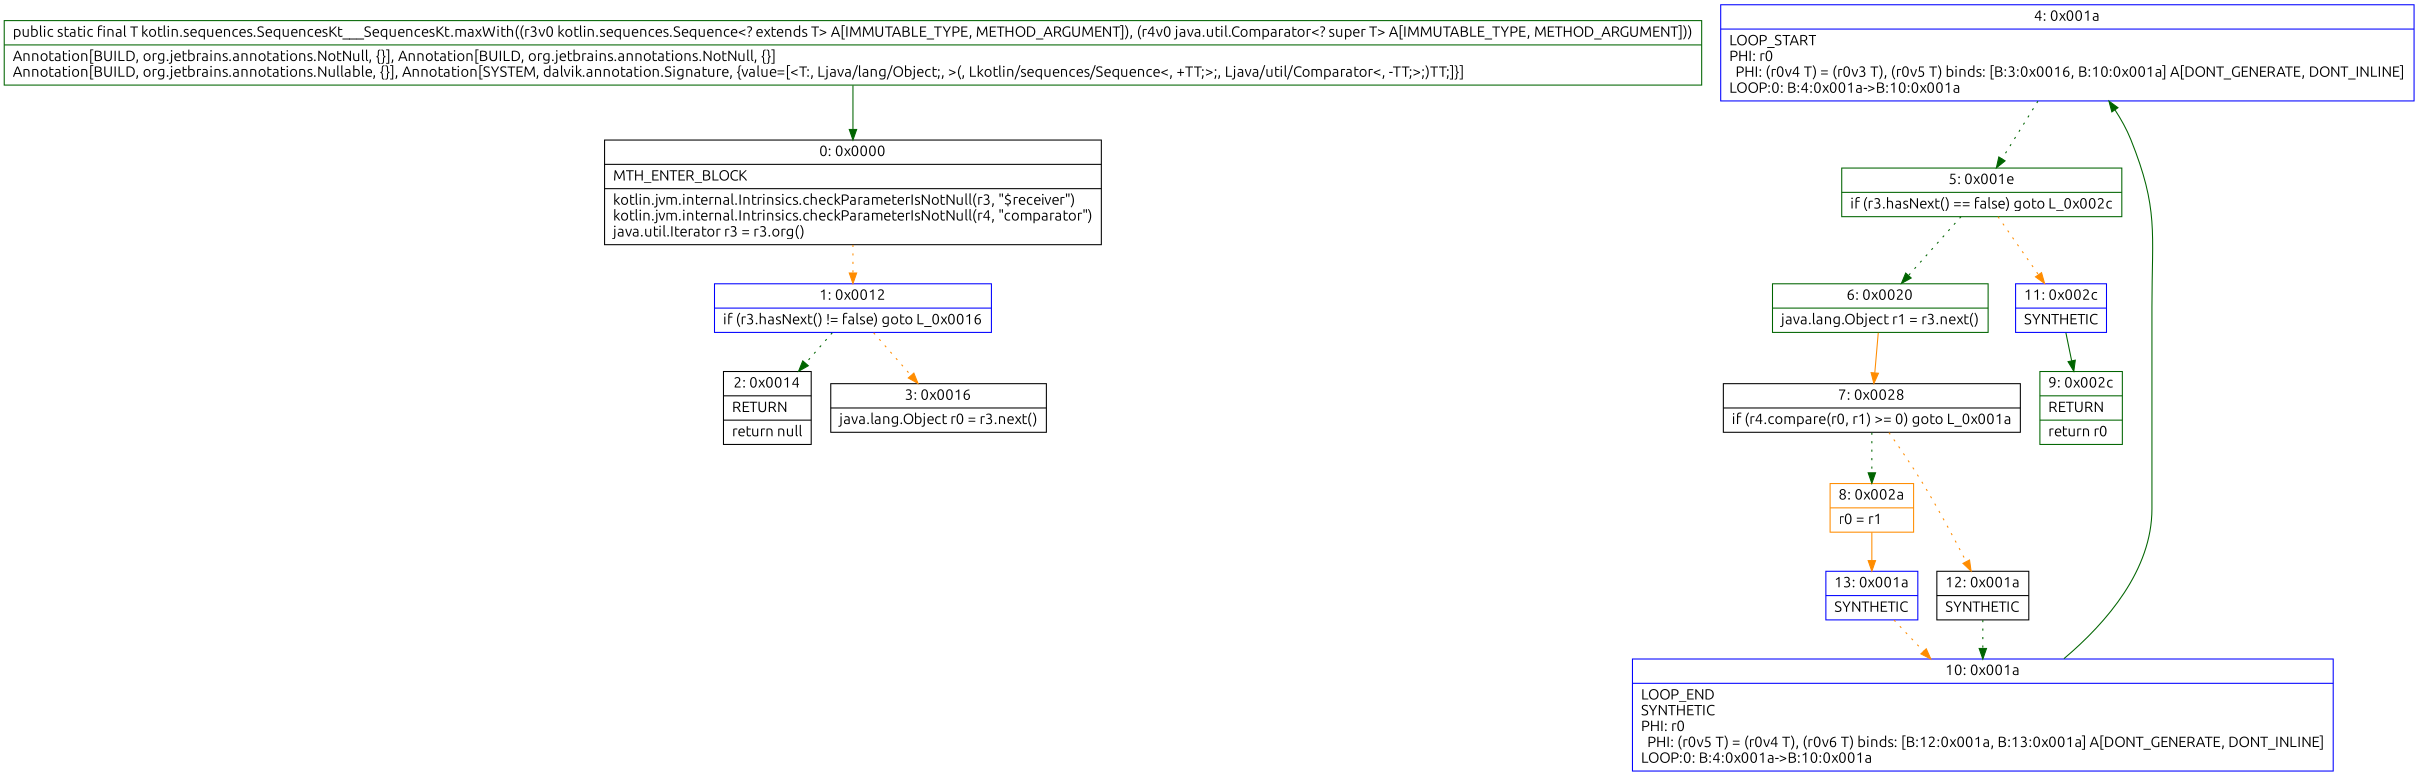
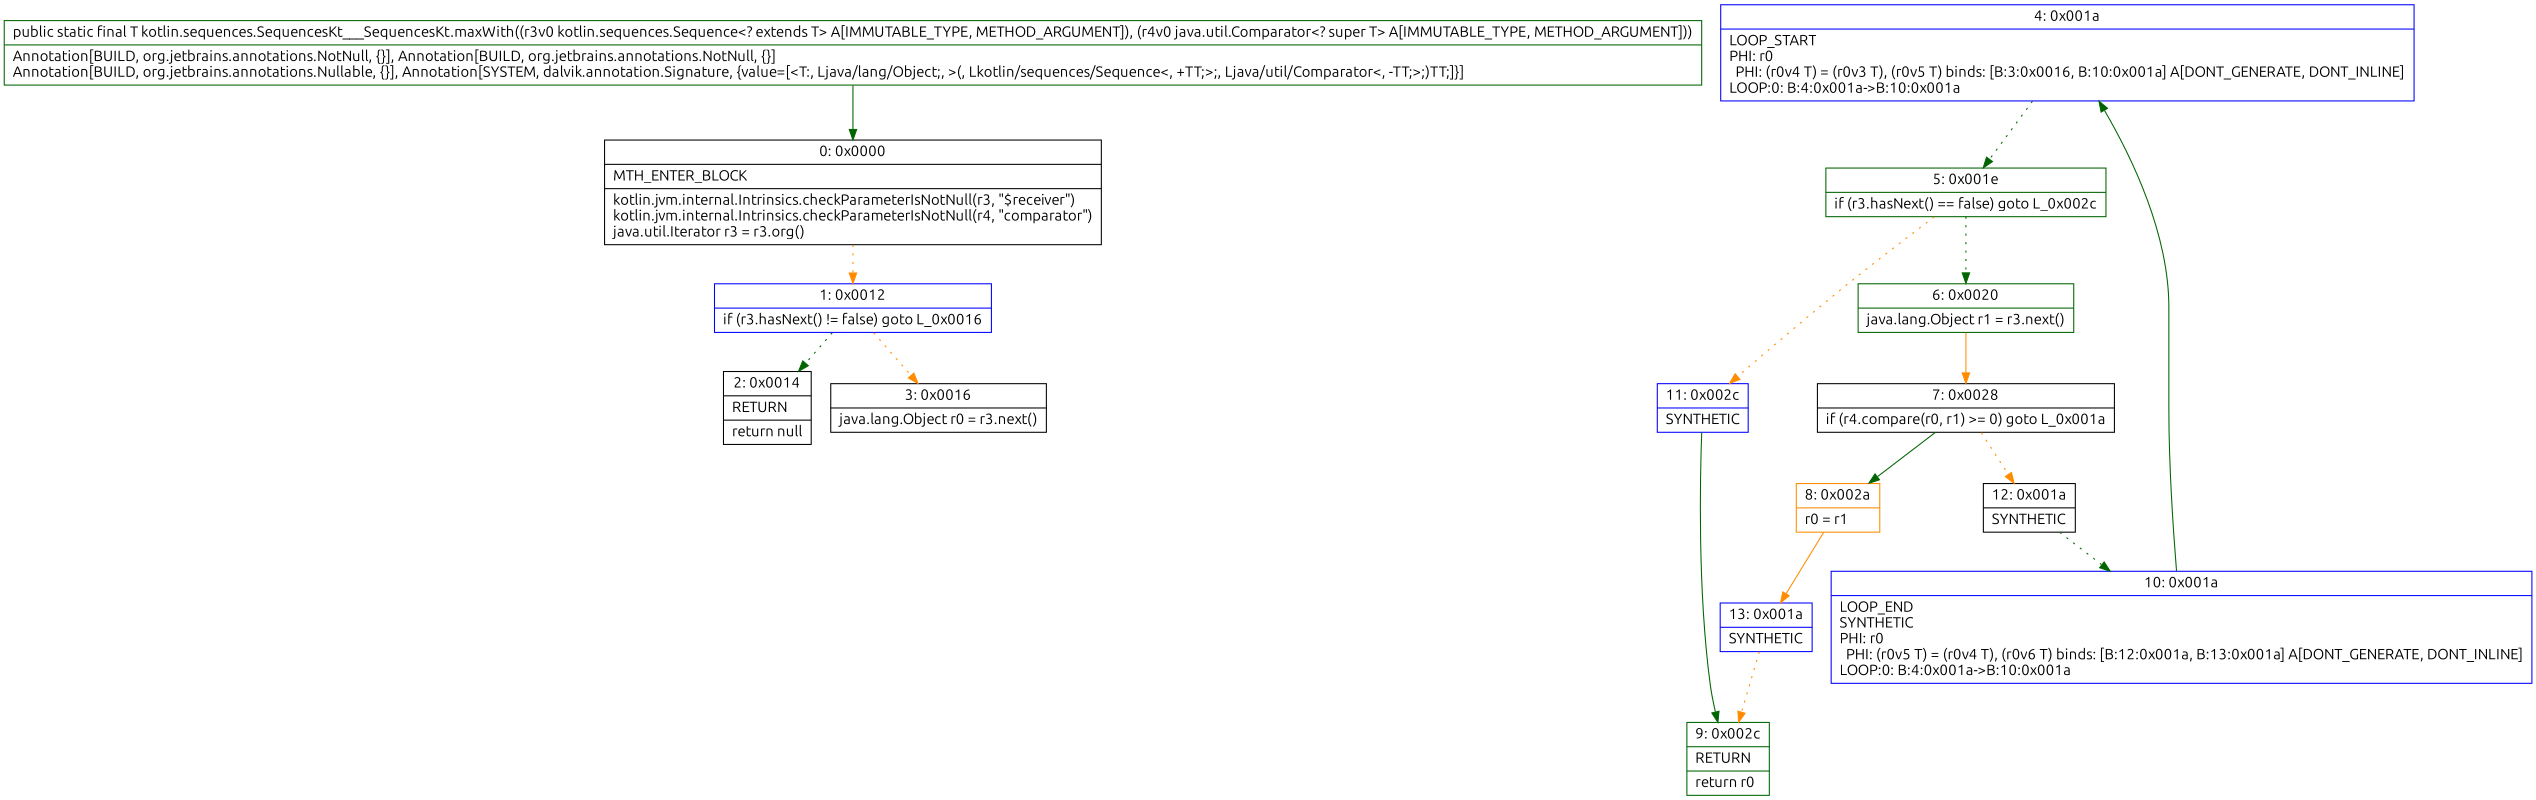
edge "7: 0x0028" -> "8: 0x002a": style dotted -> solid
edge "13: 0x001a" -> "10: 0x001a": now "13: 0x001a" -> "9: 0x002c"
